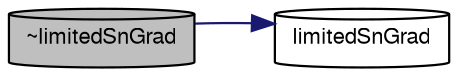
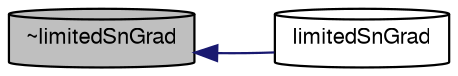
edge "~limitedSnGrad" -> "limitedSnGrad": reversed
